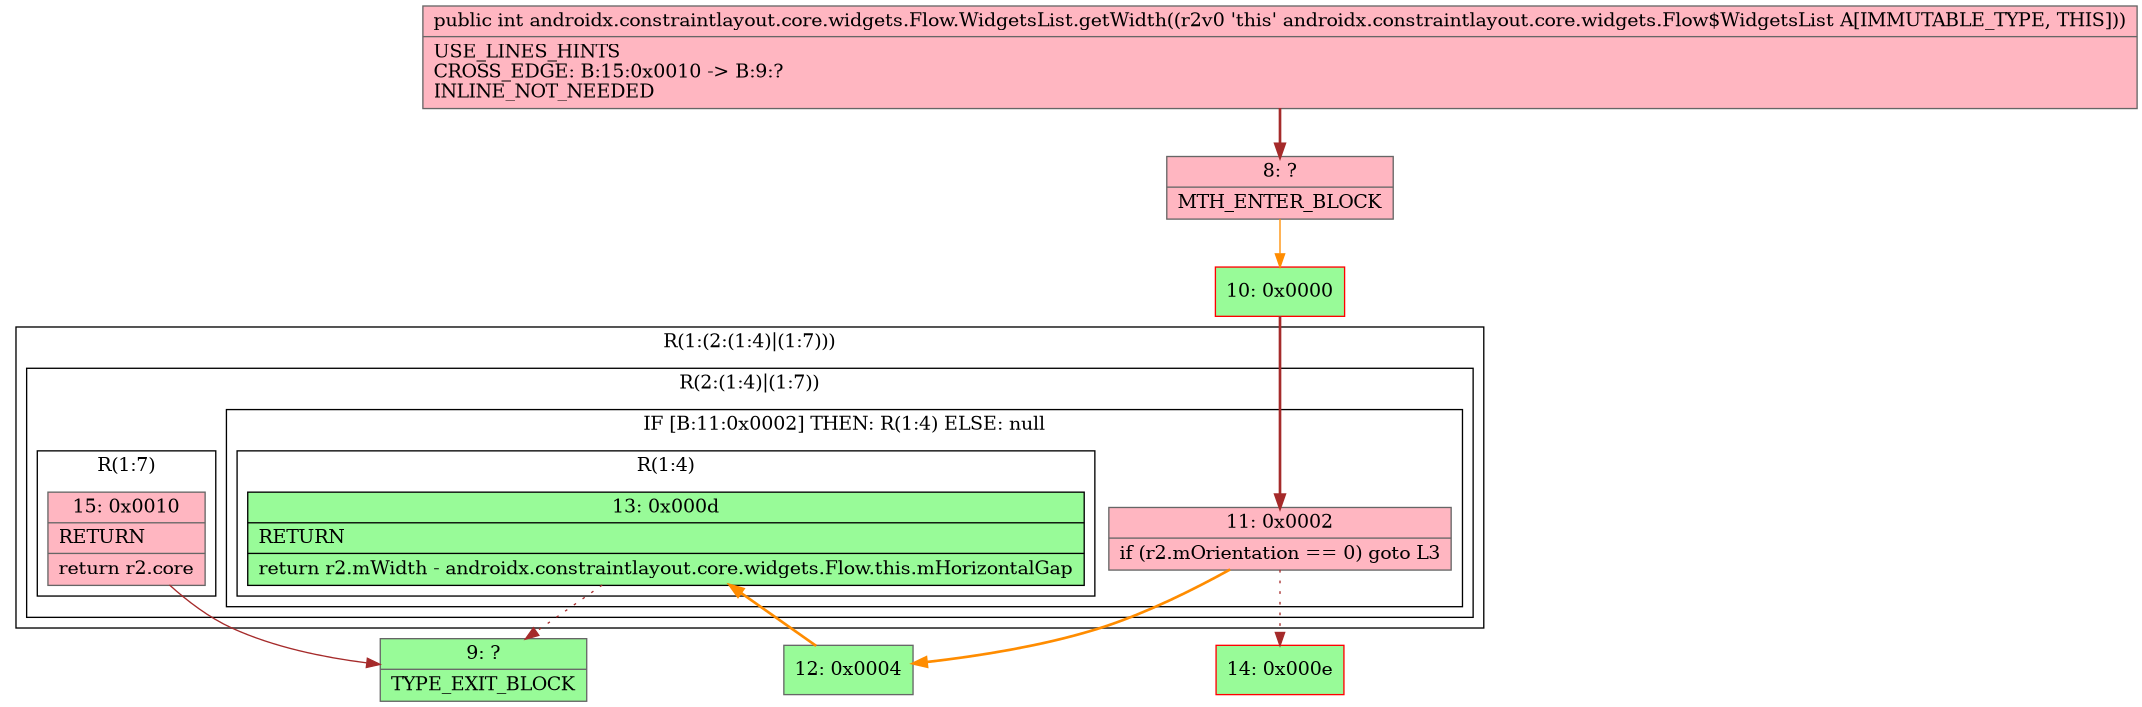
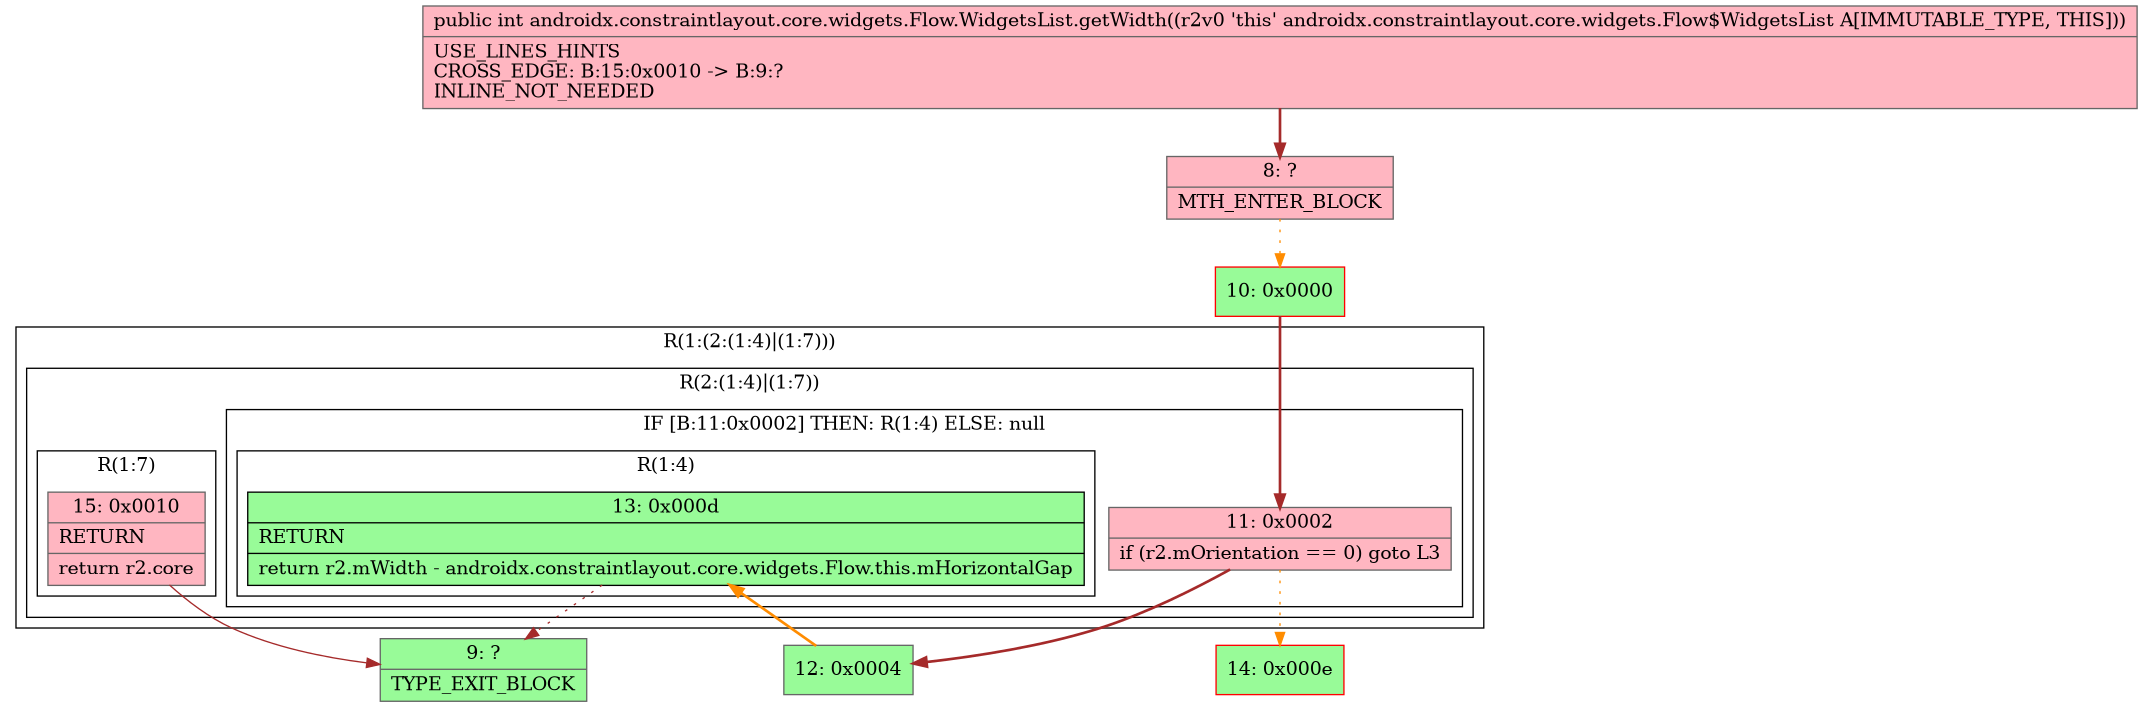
edge "8: ?" -> "10: 0x0000": style solid -> dotted
edge "11: 0x0002" -> "14: 0x000e": color brown -> darkorange
edge "11: 0x0002" -> "12: 0x0004": color darkorange -> brown
